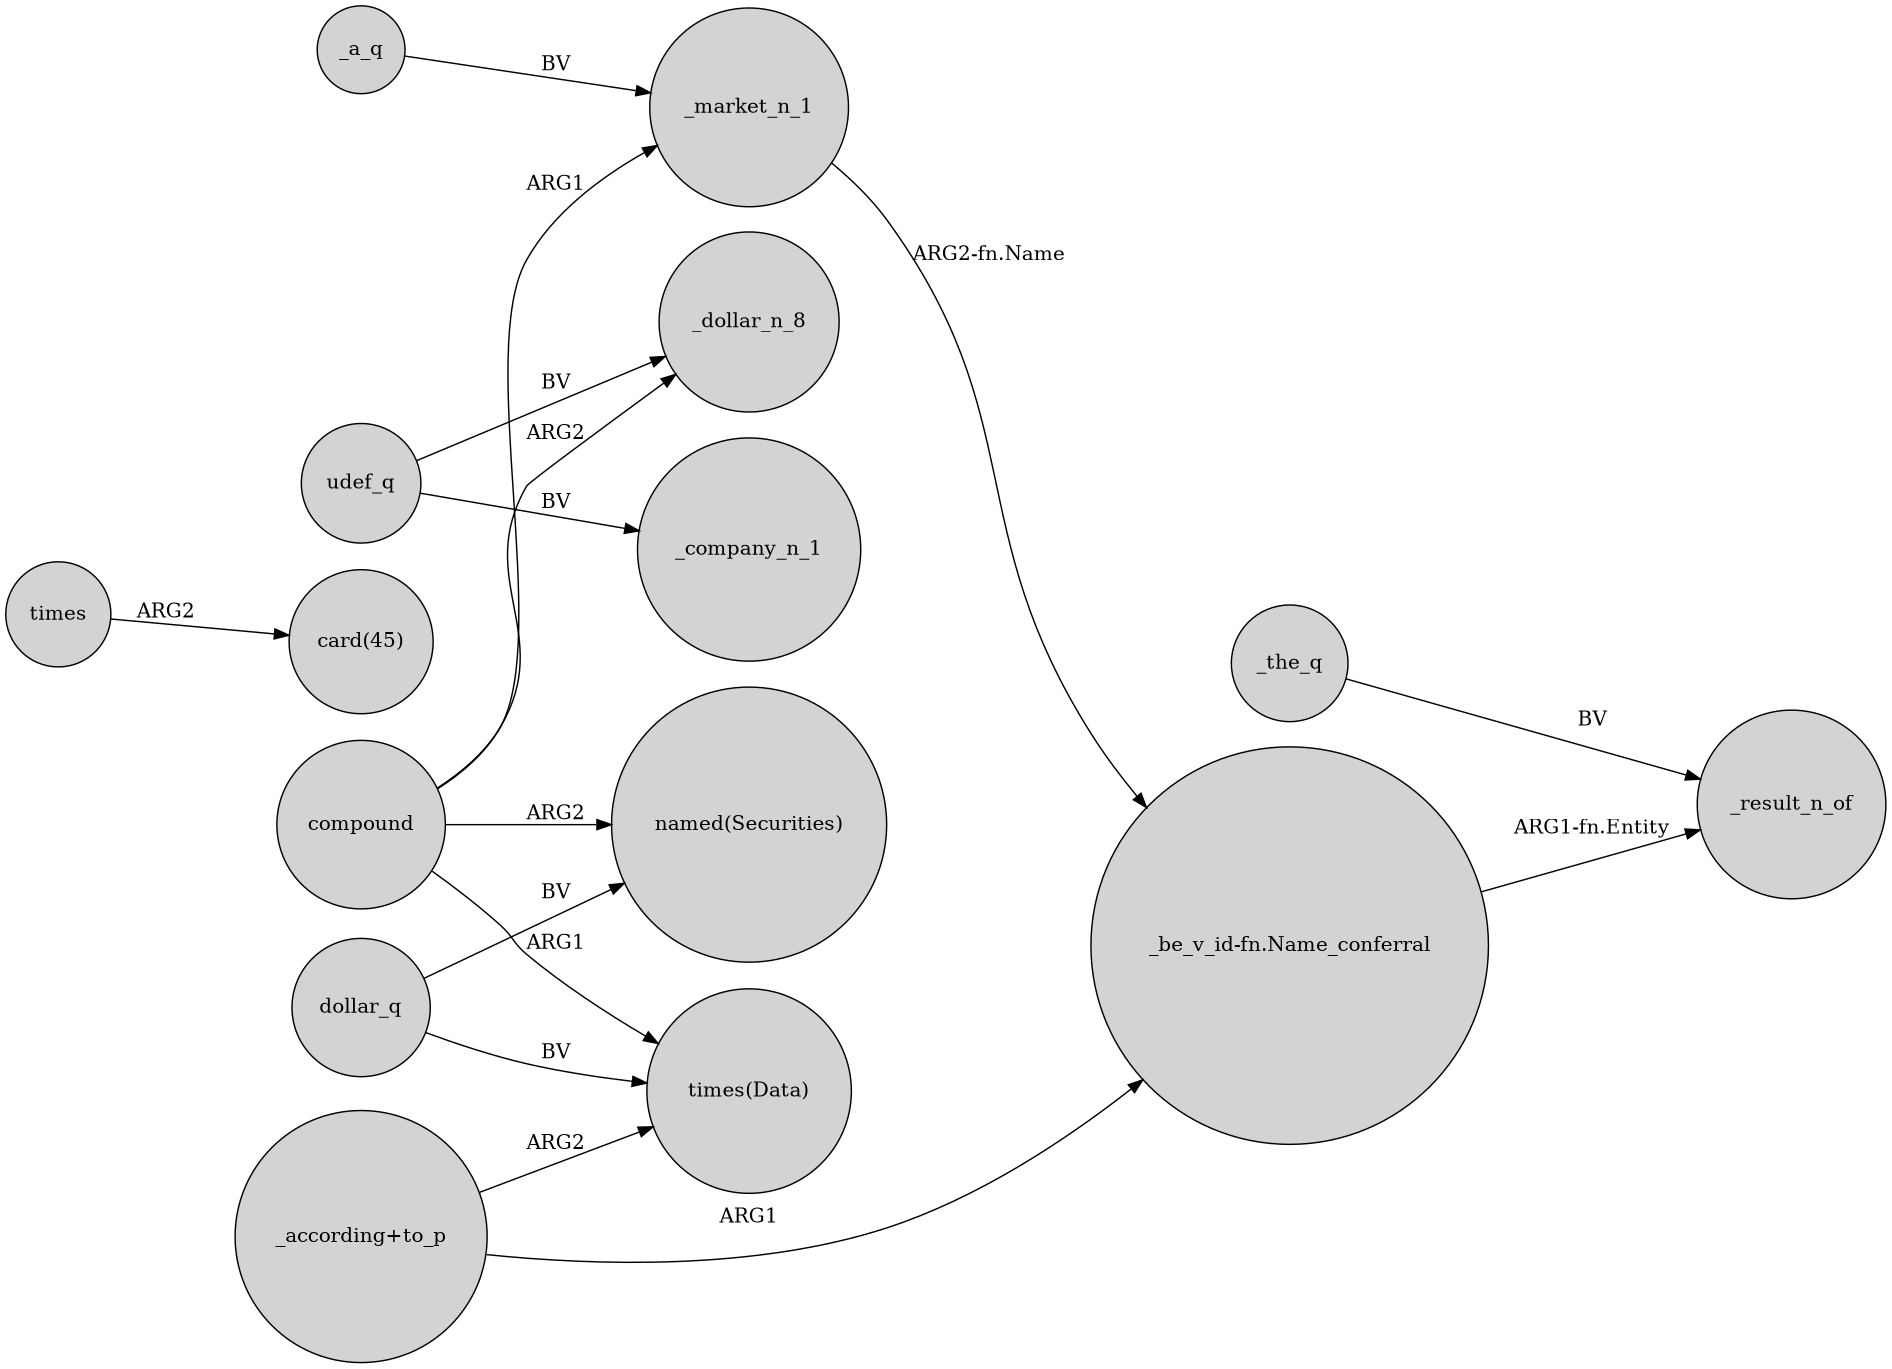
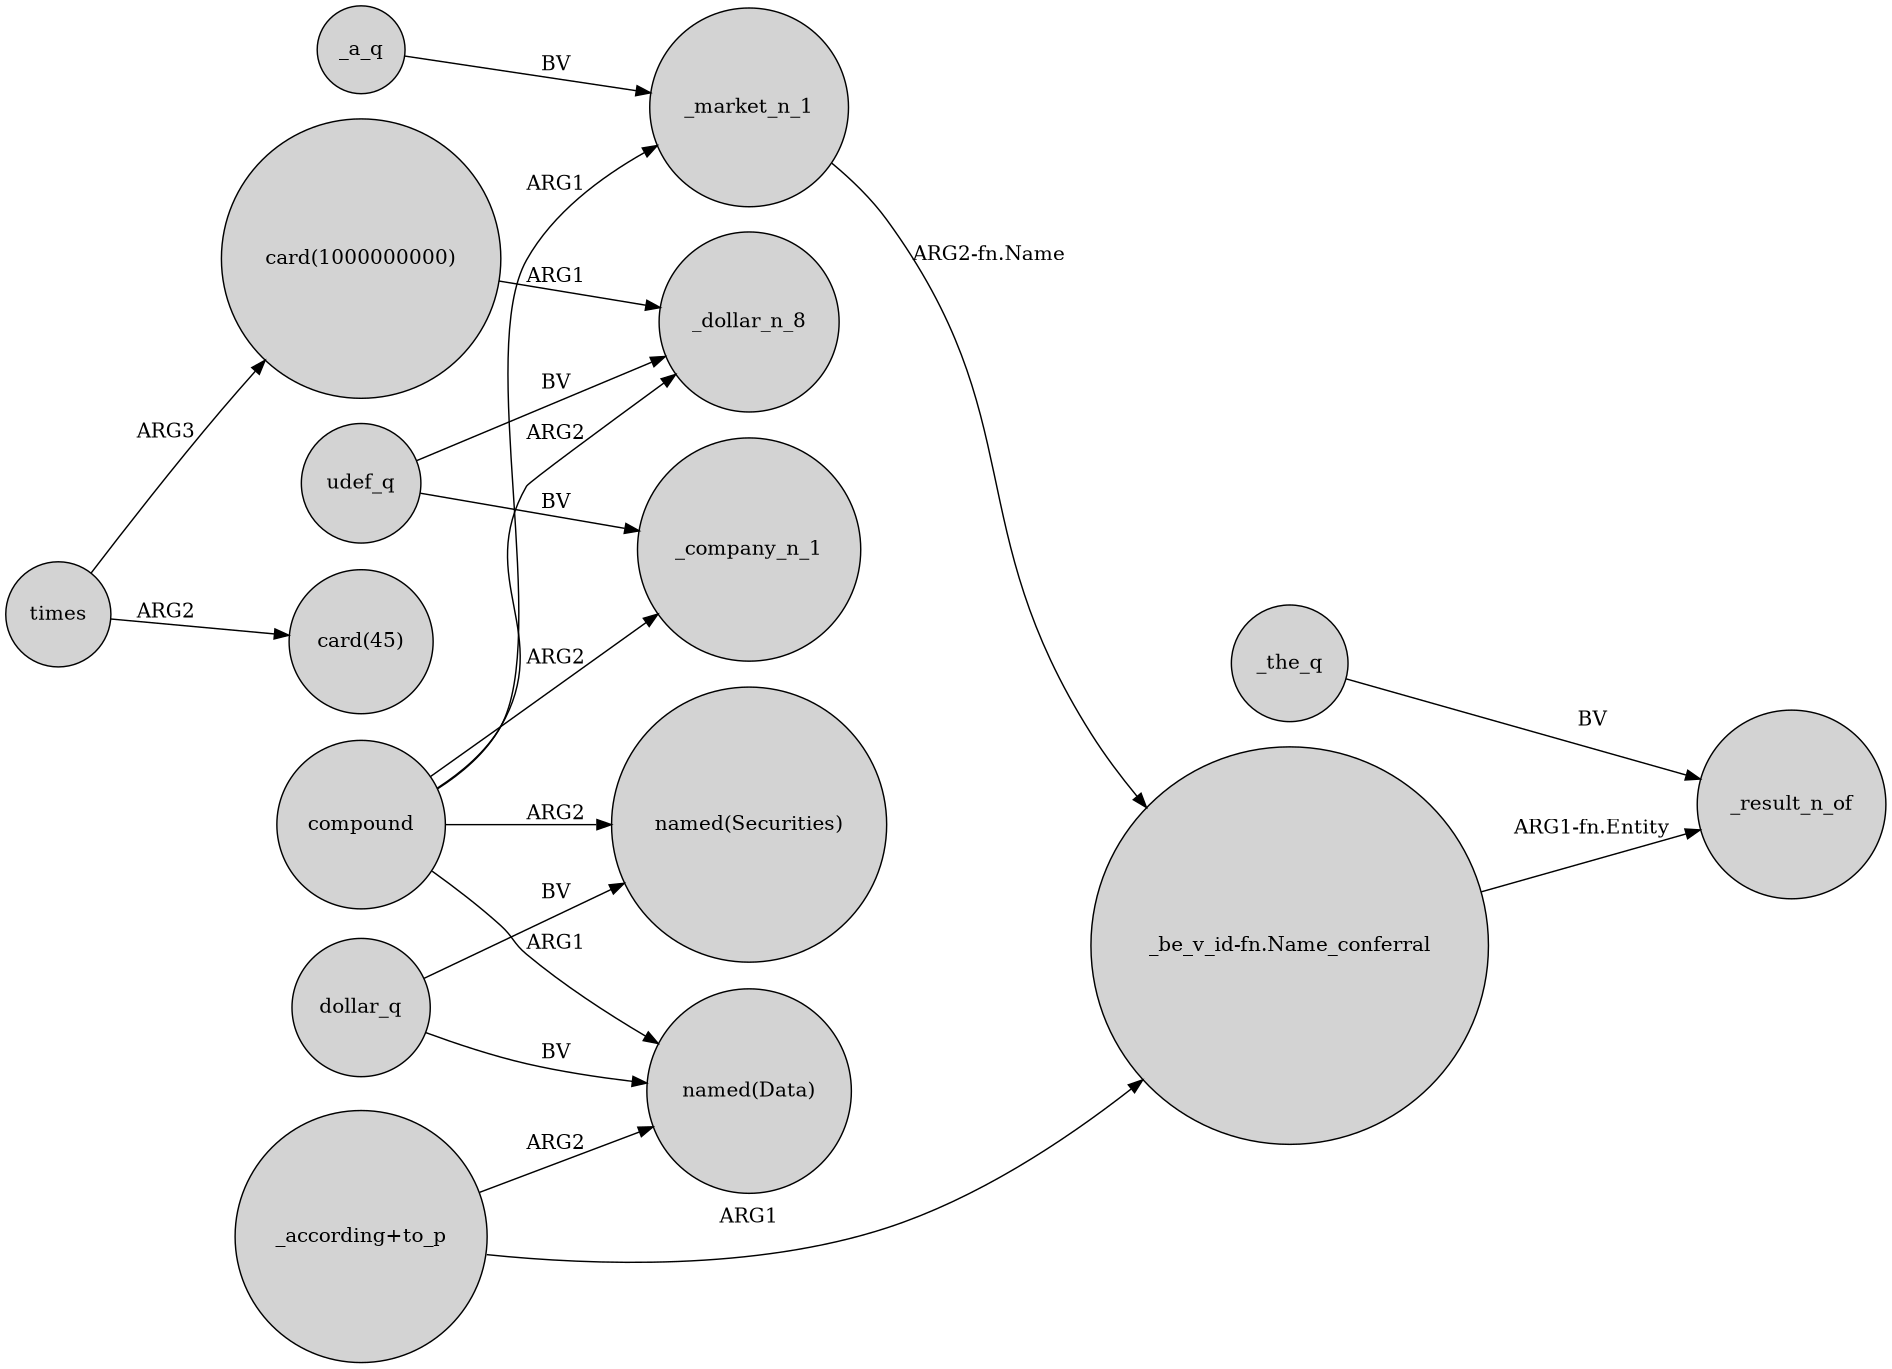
node "card(1000000000)": added
edge "compound" -> "_company_n_1": added, label "ARG2"
node "times(Data)": label "times(Data)" -> "named(Data)"
